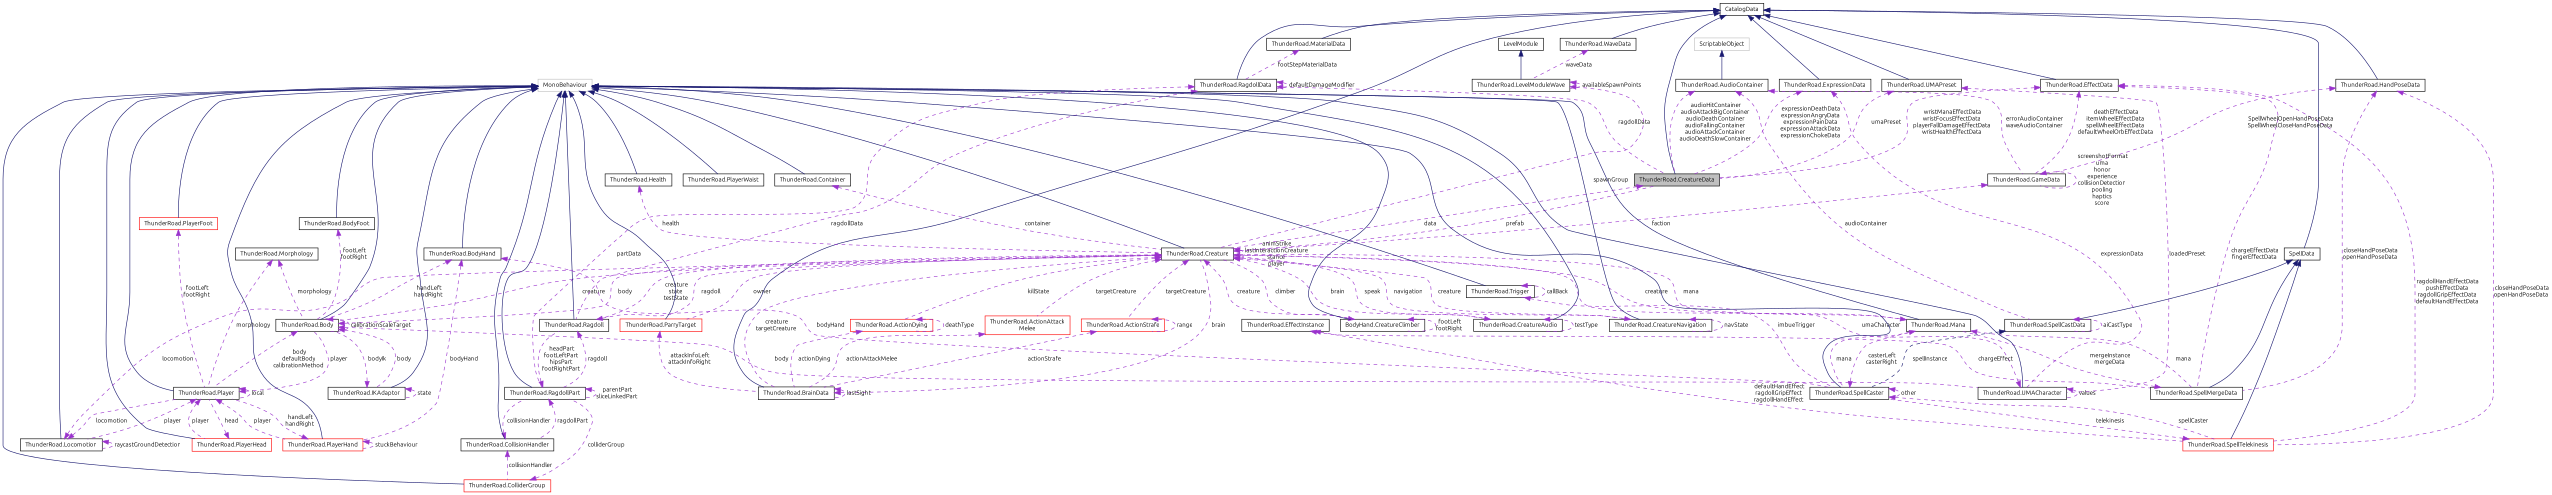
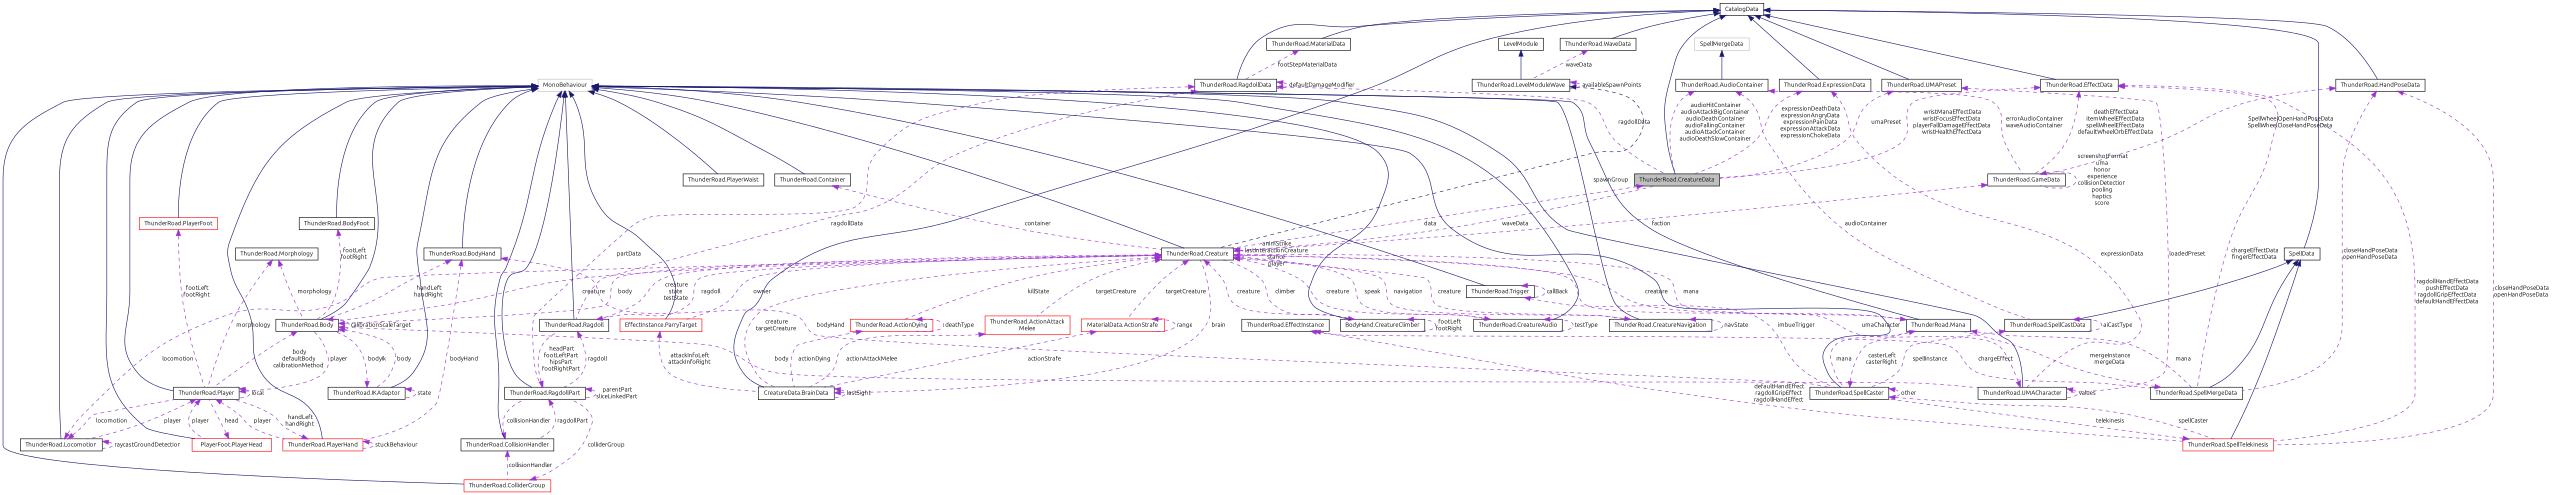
node "ScriptableObject": label "ScriptableObject" -> "SpellMergeData"
node "ThunderRoad.Health": removed
edge "ThunderRoad.Creature" -> "ThunderRoad.LevelModuleWave": color darkorchid3 -> midnightblue
edge "ThunderRoad.CreatureData" -> "ThunderRoad.Creature": label " prefab" -> " waveData"
edge "ThunderRoad.CreatureAudio" -> "ThunderRoad.Creature": label " brain" -> " creature"
node "ThunderRoad.ParryTarget": label "ThunderRoad.ParryTarget" -> "EffectInstance.ParryTarget"
node "ThunderRoad.ActionStrafe": label "ThunderRoad.ActionStrafe" -> "MaterialData.ActionStrafe"
edge "ThunderRoad.SpellCaster" -> "ThunderRoad.SpellCastData": color midnightblue -> darkorchid3
node "ThunderRoad.BrainData": label "ThunderRoad.BrainData" -> "CreatureData.BrainData"
node "ThunderRoad.PlayerHead": label "ThunderRoad.PlayerHead" -> "PlayerFoot.PlayerHead"
